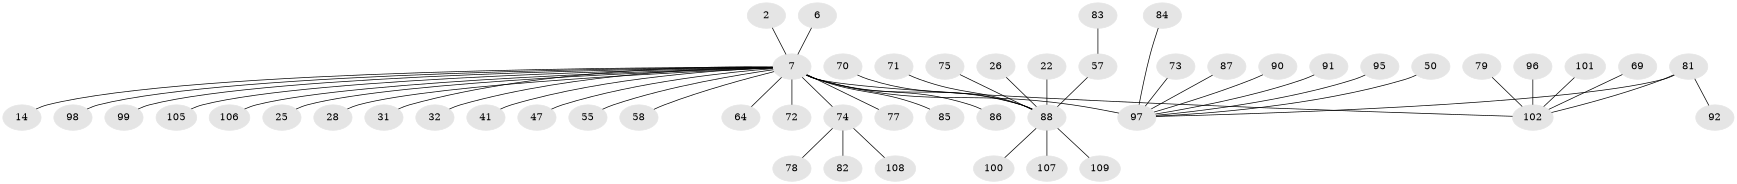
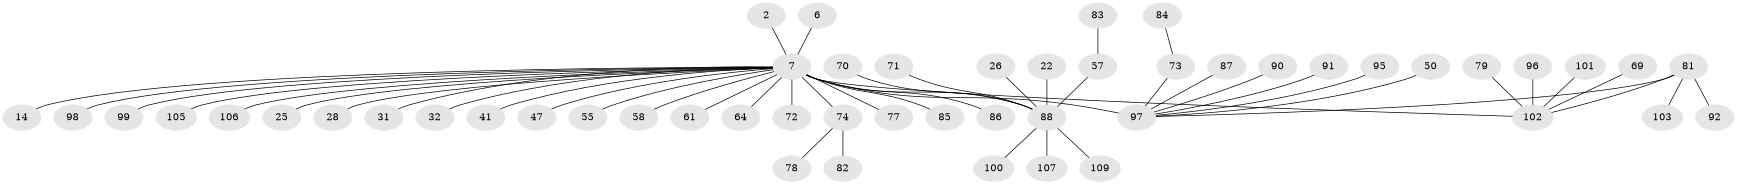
edge "84" -- "97": now "84" -- "73"
node "75": removed
node "61": added
node "103": added
node "108": removed
